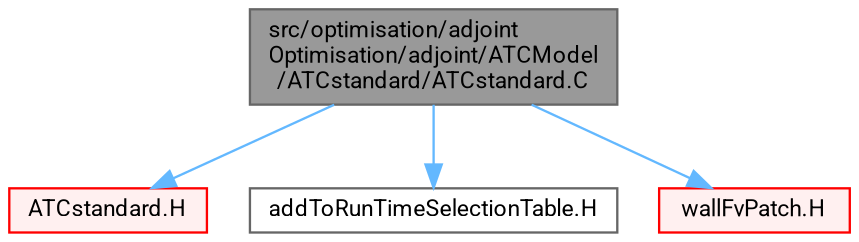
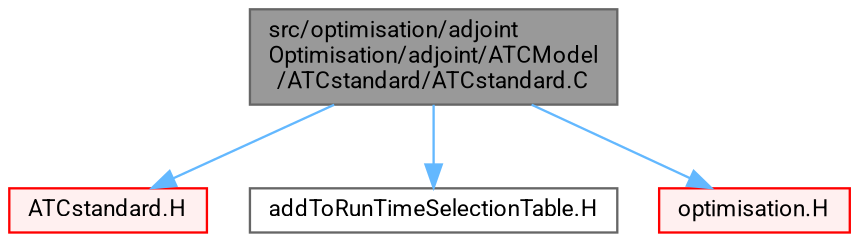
node "wallFvPatch.H": label "wallFvPatch.H" -> "optimisation.H"
